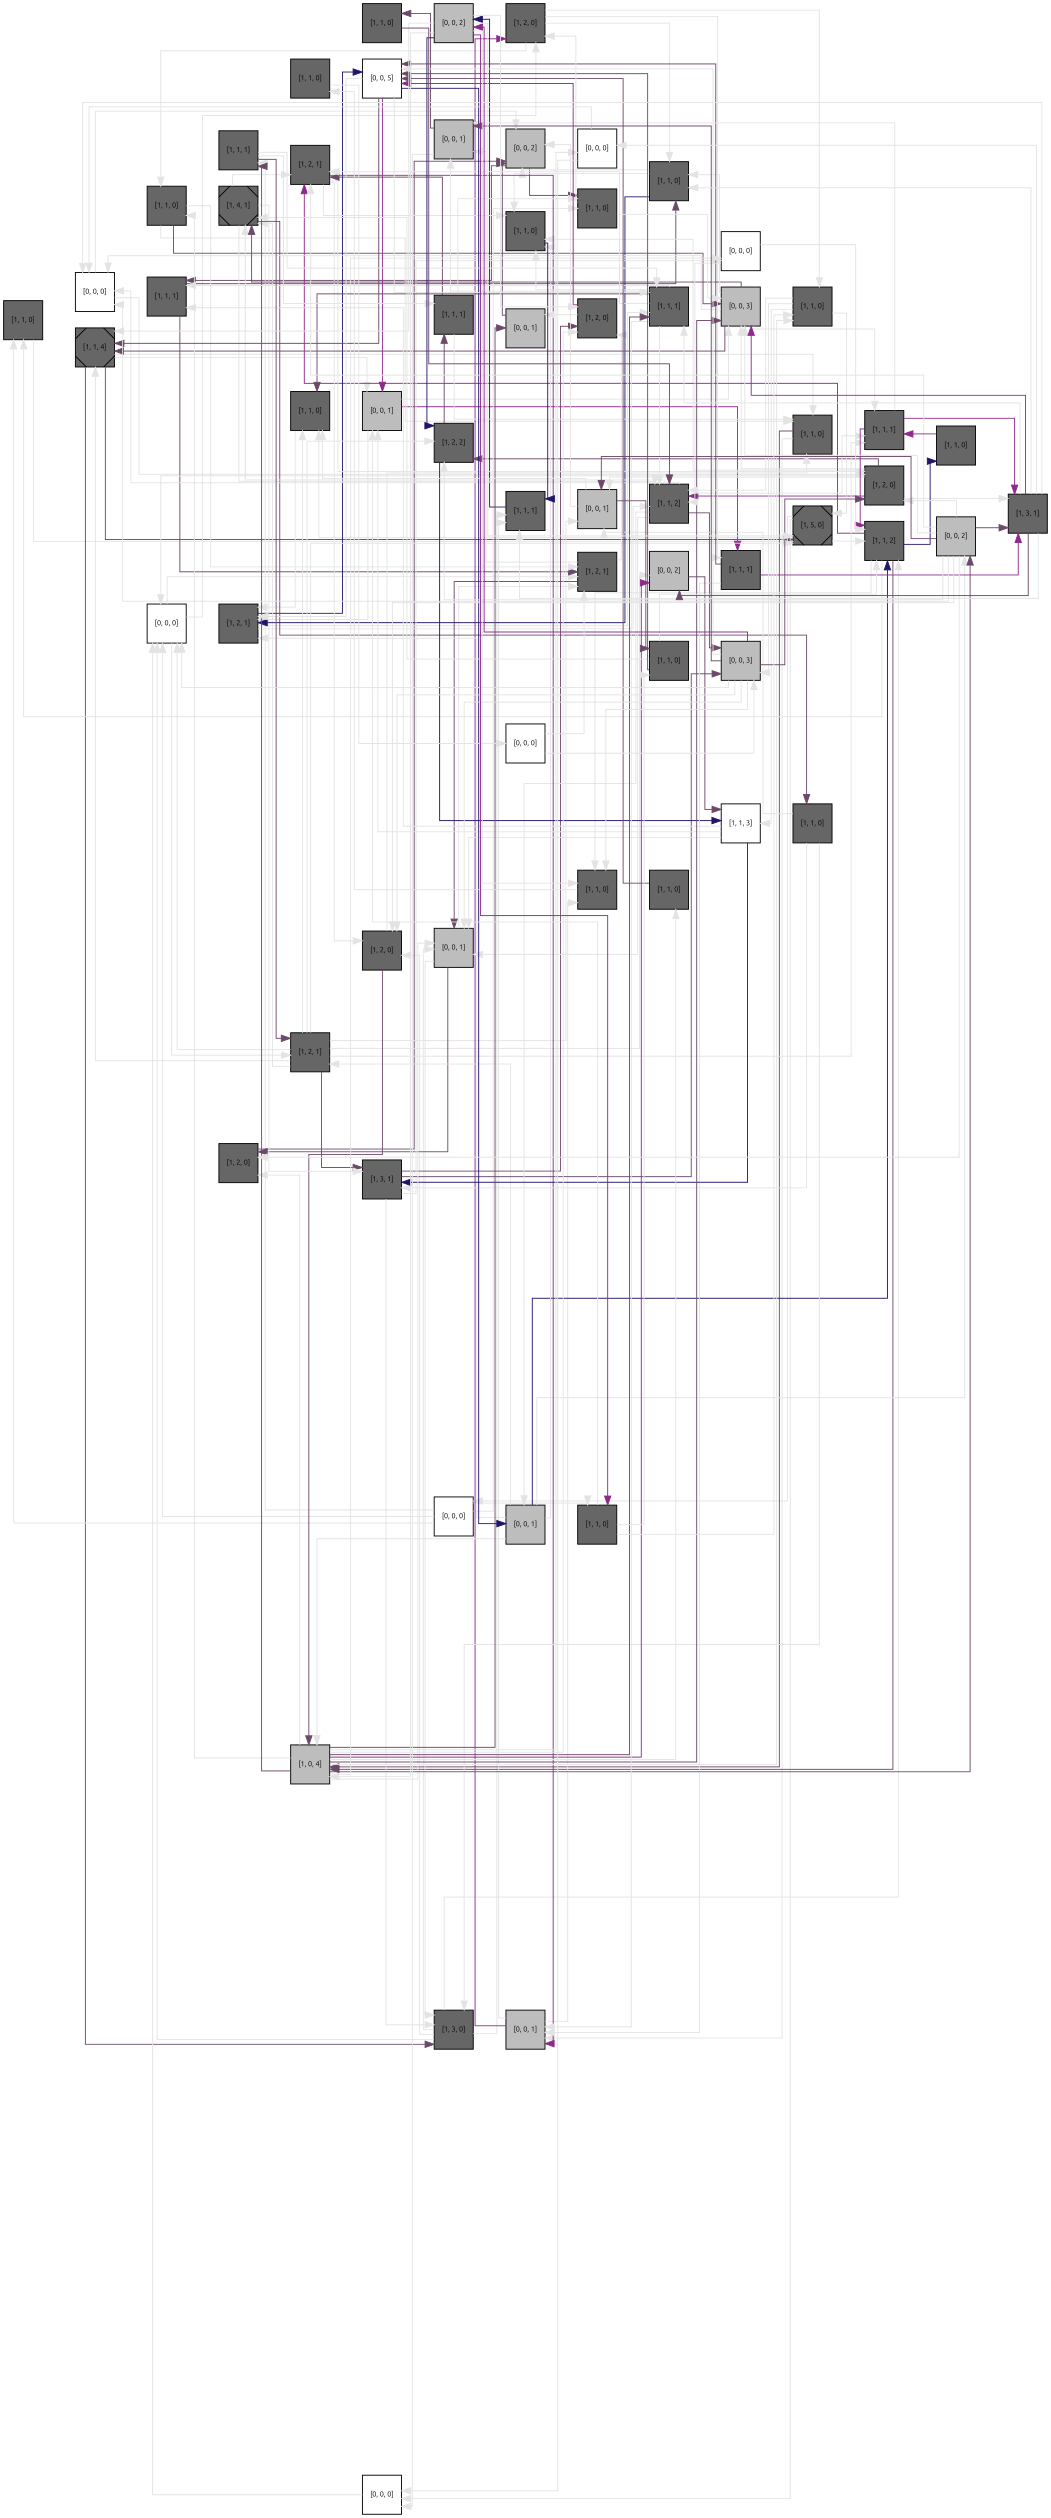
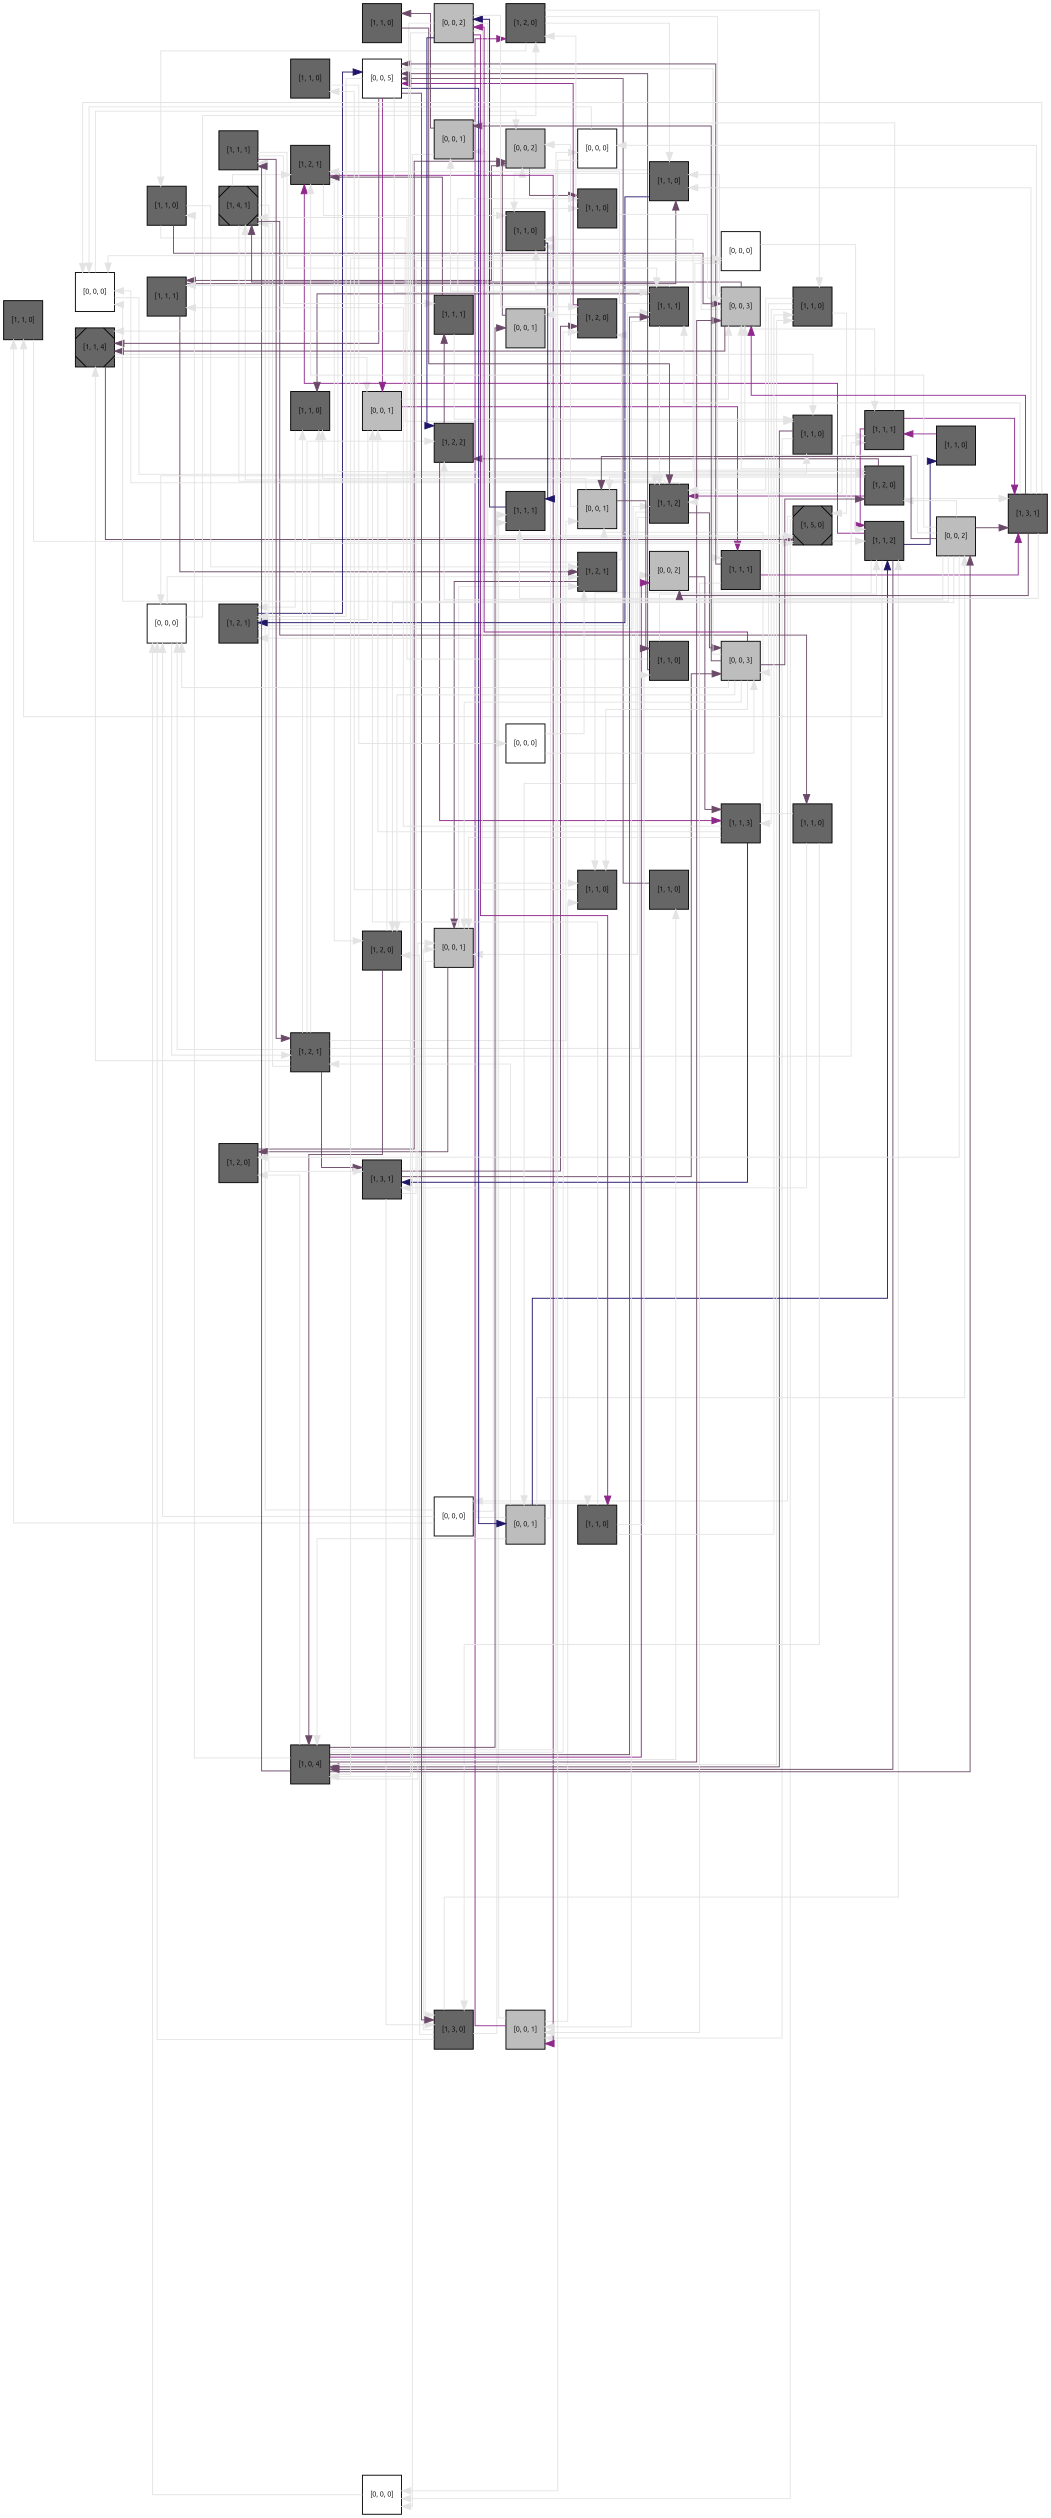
edge "[1, 2, 2]" -> "[1, 1, 3]": color #1f1569 -> #8e288b
node "[1, 1, 3]": fillcolor #ffffff -> #666666
edge "[1, 1, 4]" -> "[1, 3, 0]": now "[0, 0, 5]" -> "[1, 3, 0]"
node "[1, 0, 4]": fillcolor #bdbdbd -> #666666
